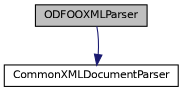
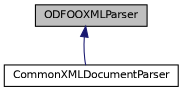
edge "ODFOOXMLParser" -> "CommonXMLDocumentParser": reversed
